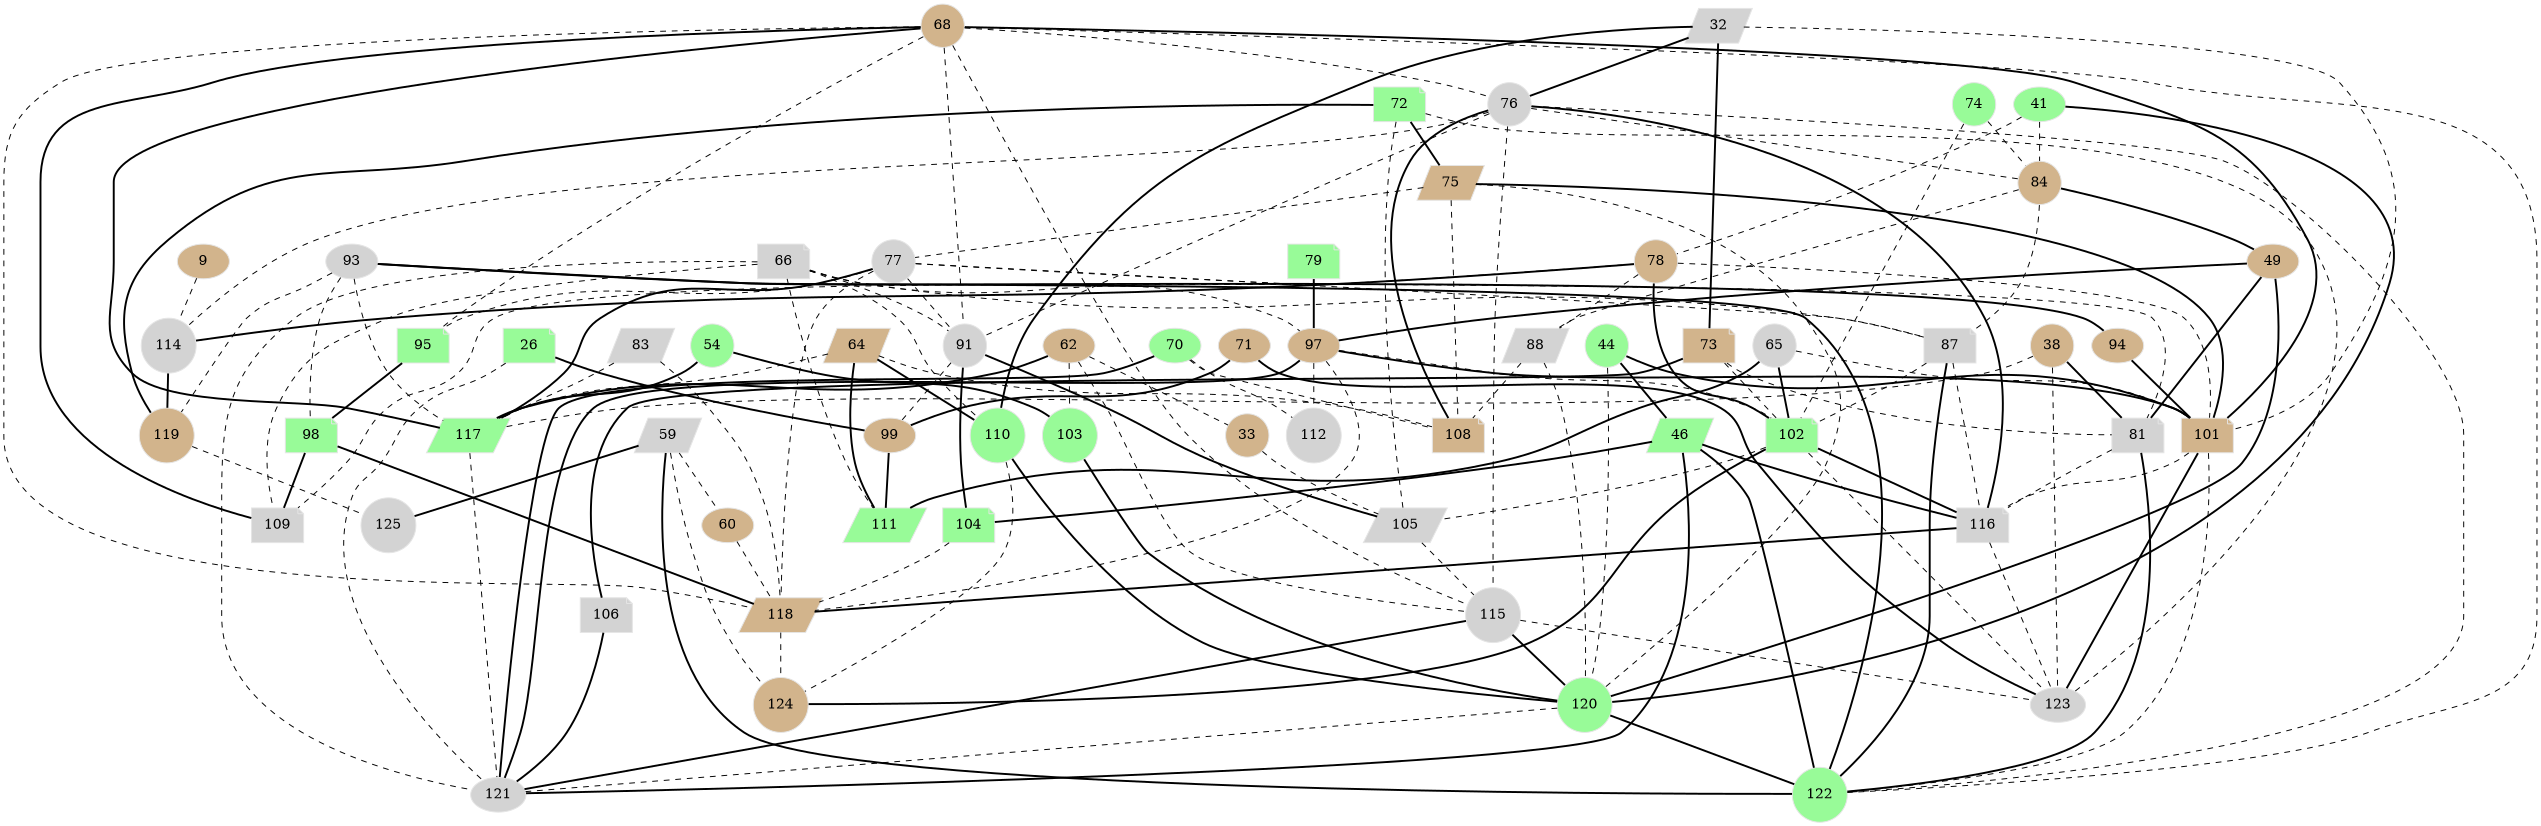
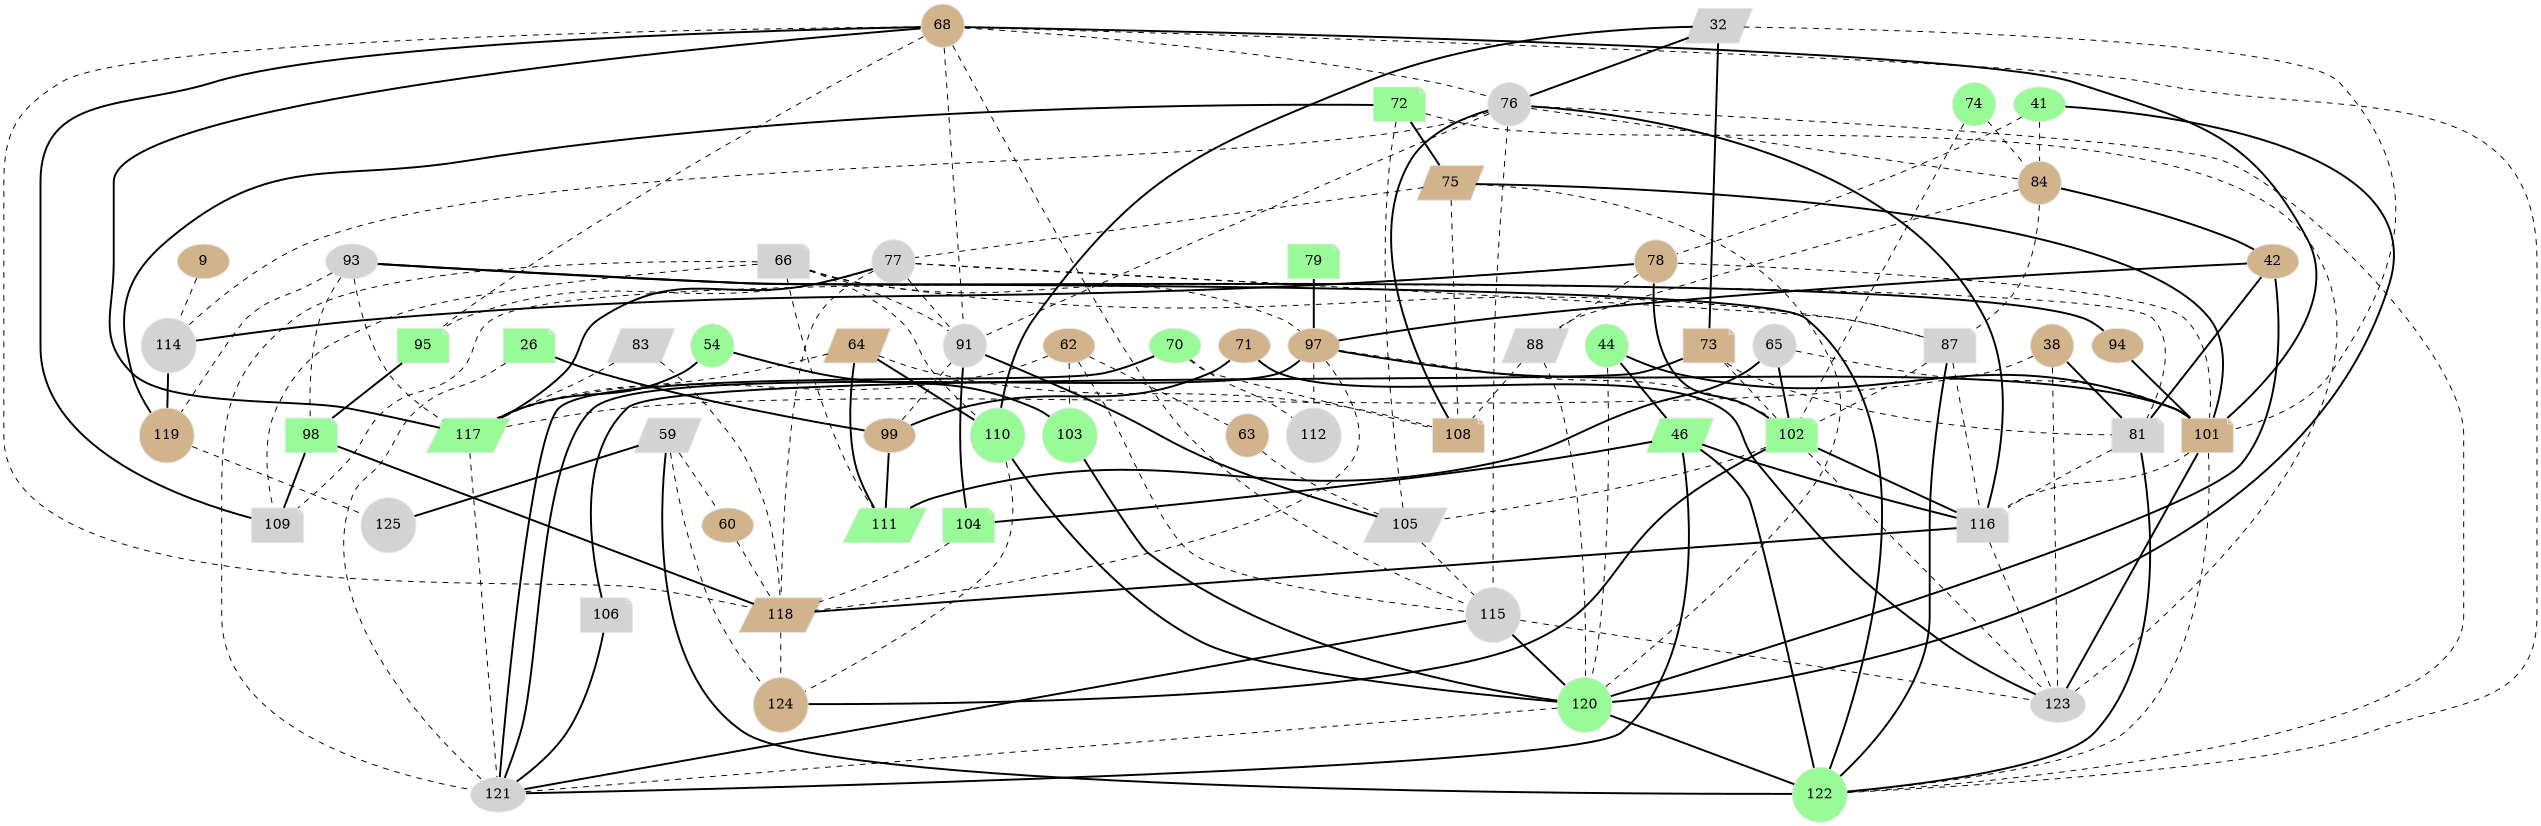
node "49": label "49" -> "42"
edge "62" -- "117": style bold -> dashed
node "33": label "33" -> "63"
